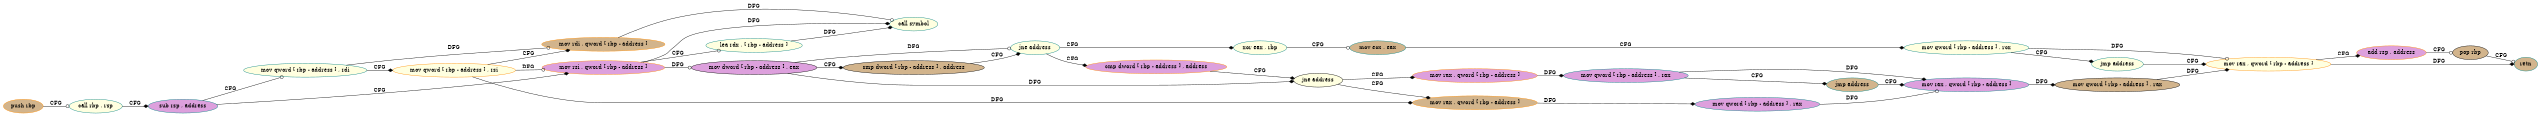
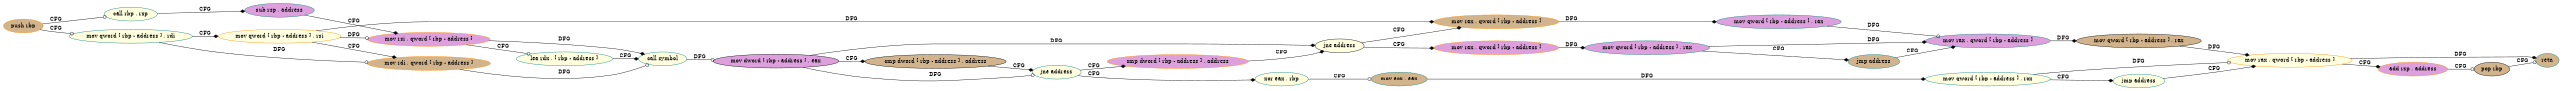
edge "lea rdx , [ rbp - address ]" -> "call symbol": label "DFG" -> "CFG"
edge "mov ecx , eax" -> "mov qword [ rbp - address ] , rcx": label "CFG" -> "DFG"
edge "mov rsi , qword [ rbp - address ]" -> "mov dword [ rbp - address ] , eax": now "call symbol" -> "mov dword [ rbp - address ] , eax"
edge "sub rsp , address" -> "mov qword [ rbp - address ] , rdi": now "push rbp" -> "mov qword [ rbp - address ] , rdi"
